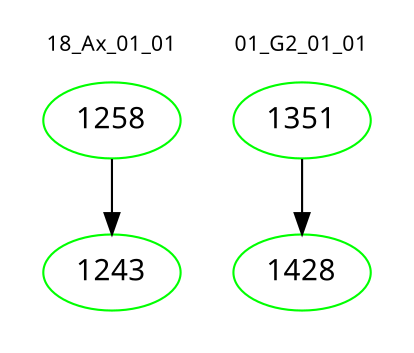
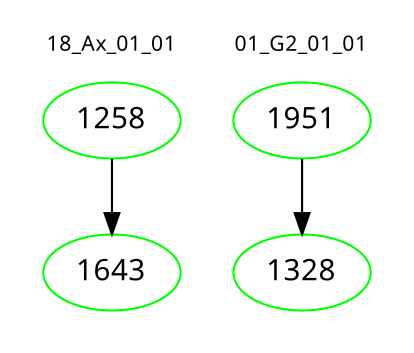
node "1351": label "1351" -> "1951"
node "1243": label "1243" -> "1643"
node "1428": label "1428" -> "1328"
